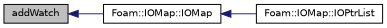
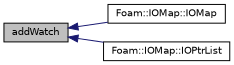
edge "Foam::IOMap::IOPtrList" -> "Foam::IOMap::IOMap": now "Foam::IOMap::IOPtrList" -> "addWatch"
